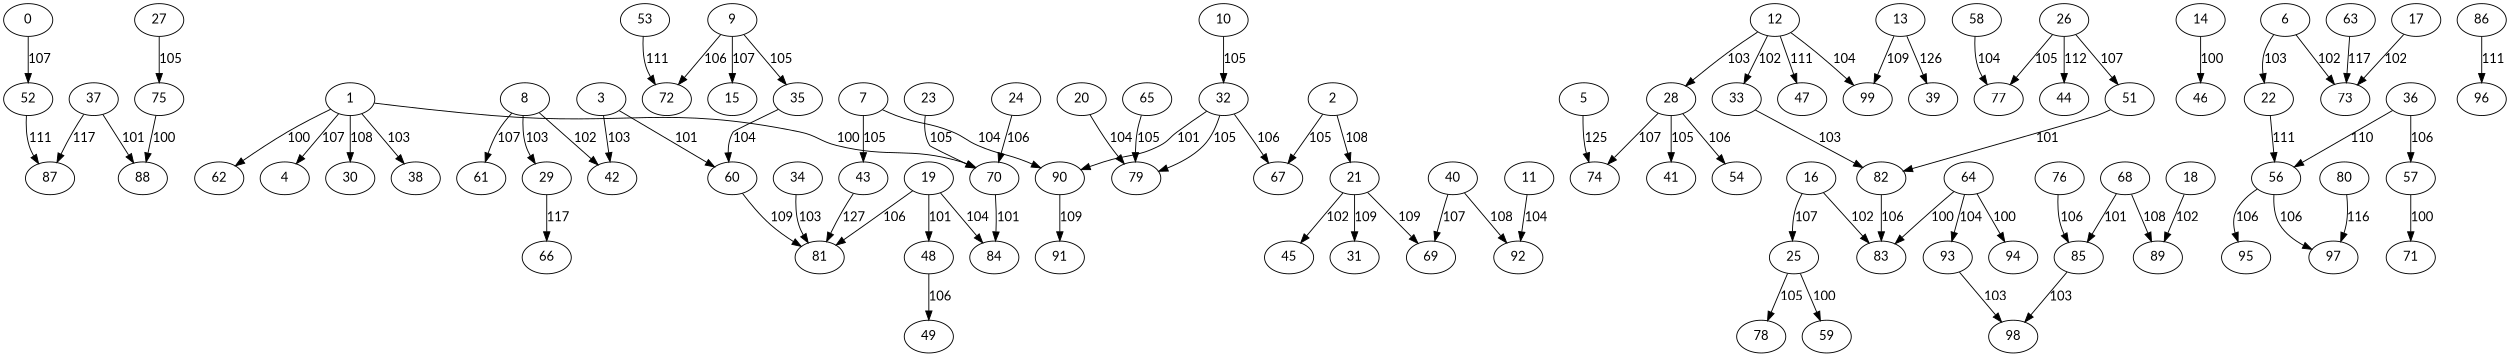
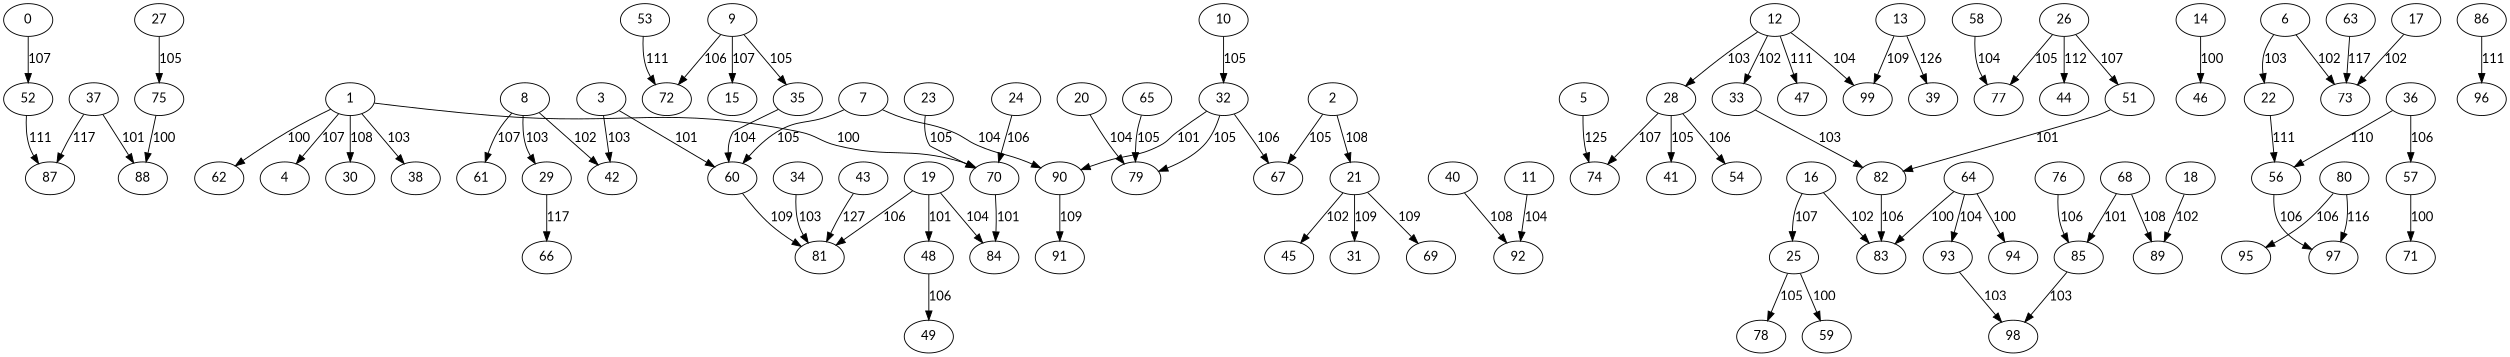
edge "7" -> "43": now "7" -> "60"
edge "56" -> "95": now "80" -> "95"
edge "40" -> "69": removed, label "107"
